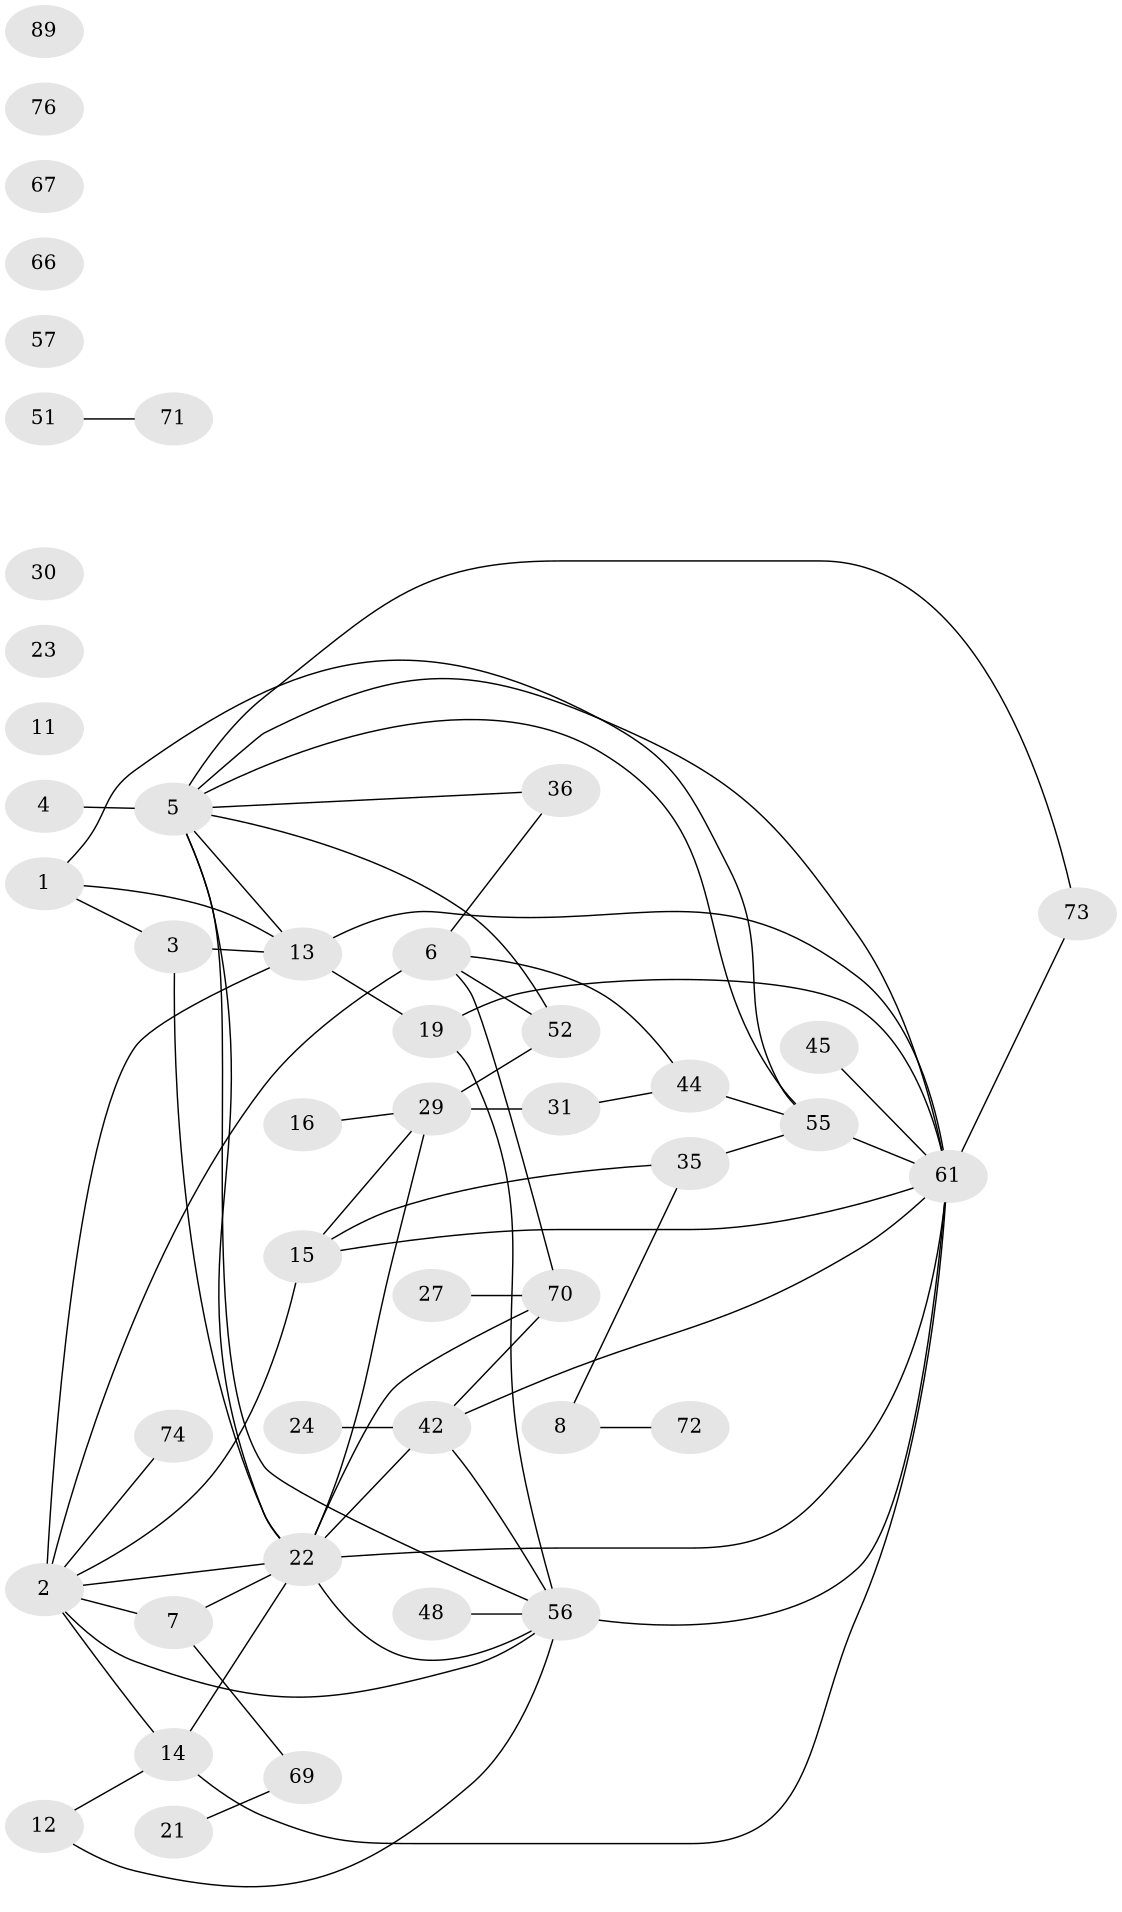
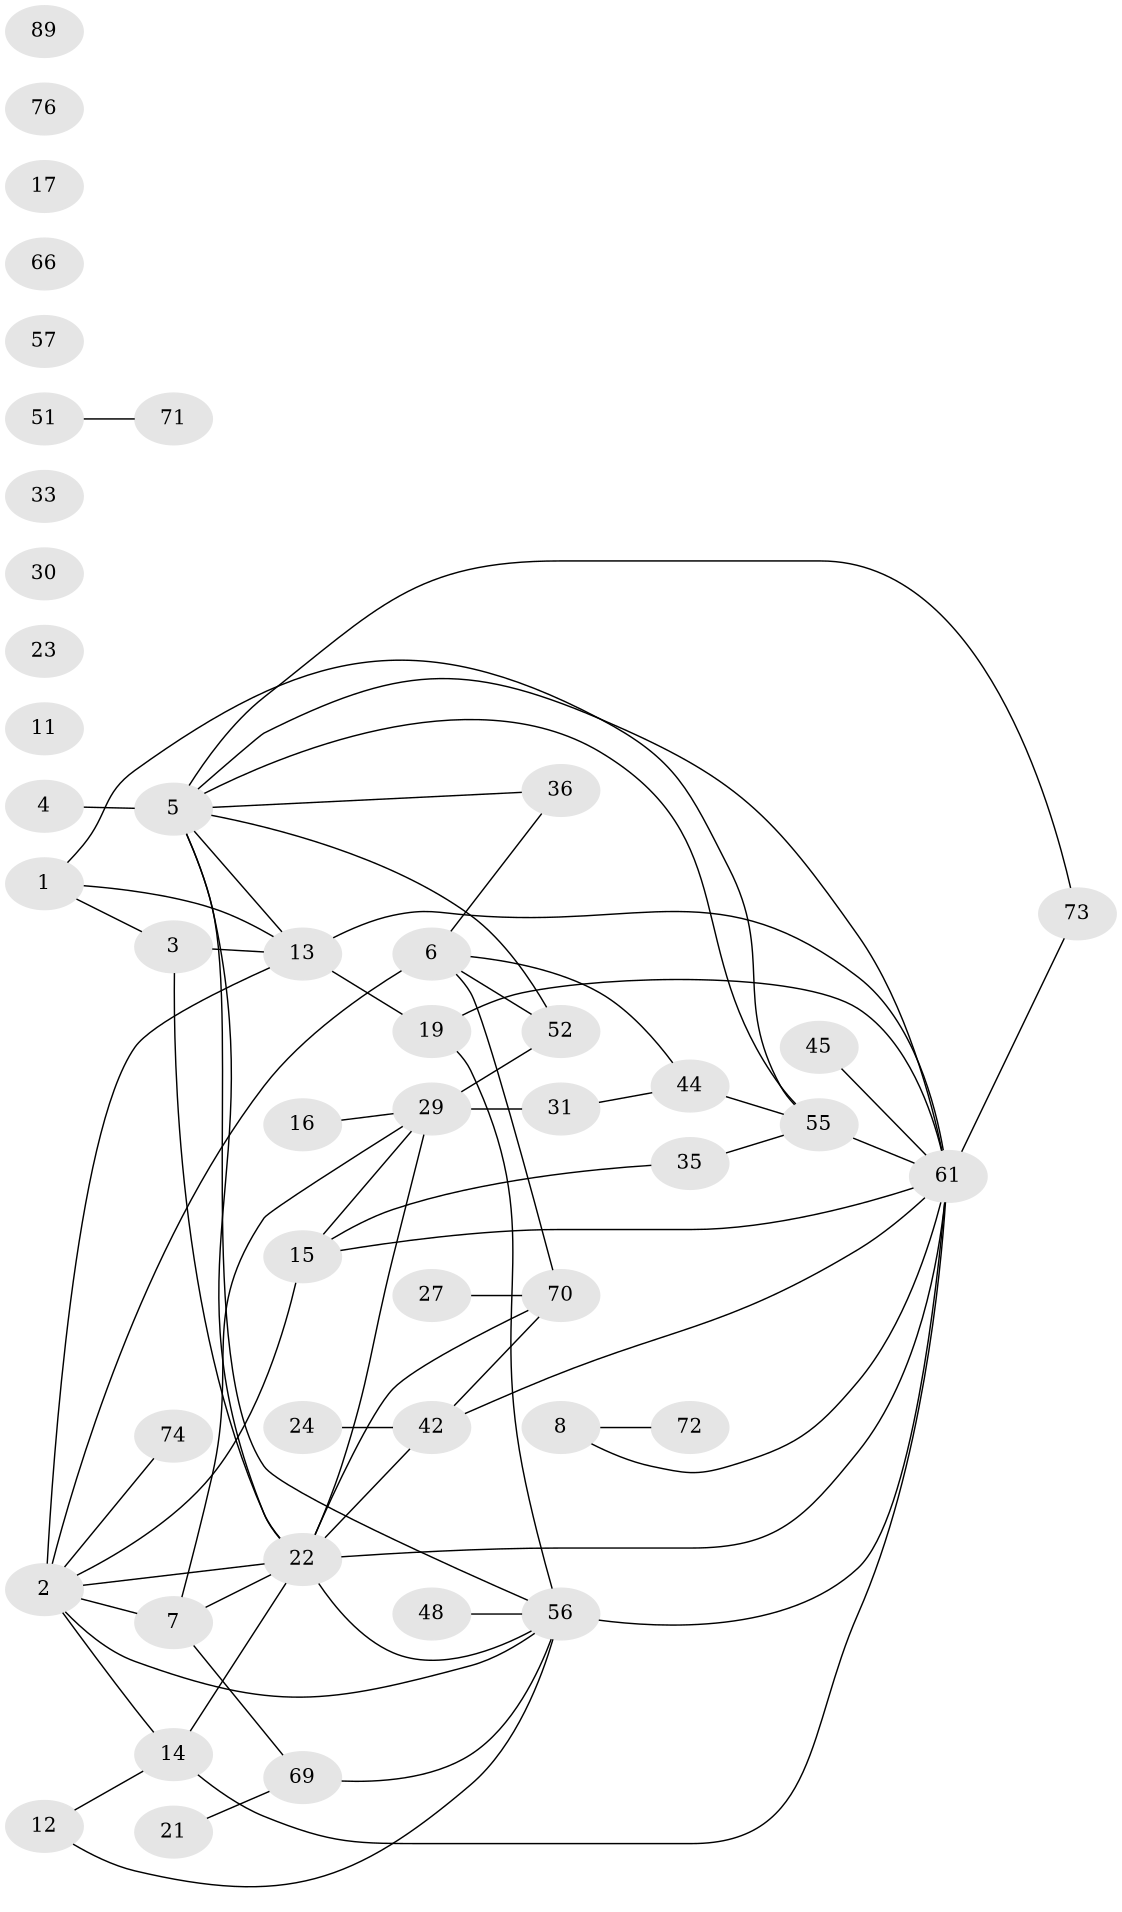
node "67": label "67" -> "17"
node "33": added
edge "29" -- "7": added
edge "35" -- "8": now "61" -- "8"
edge "42" -- "56": now "69" -- "56"
